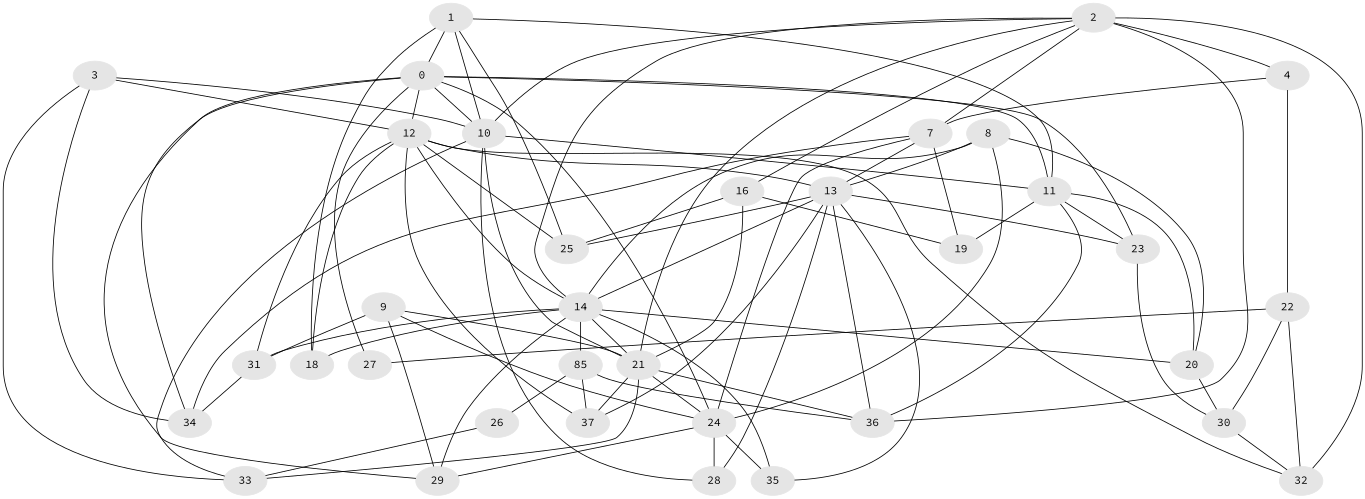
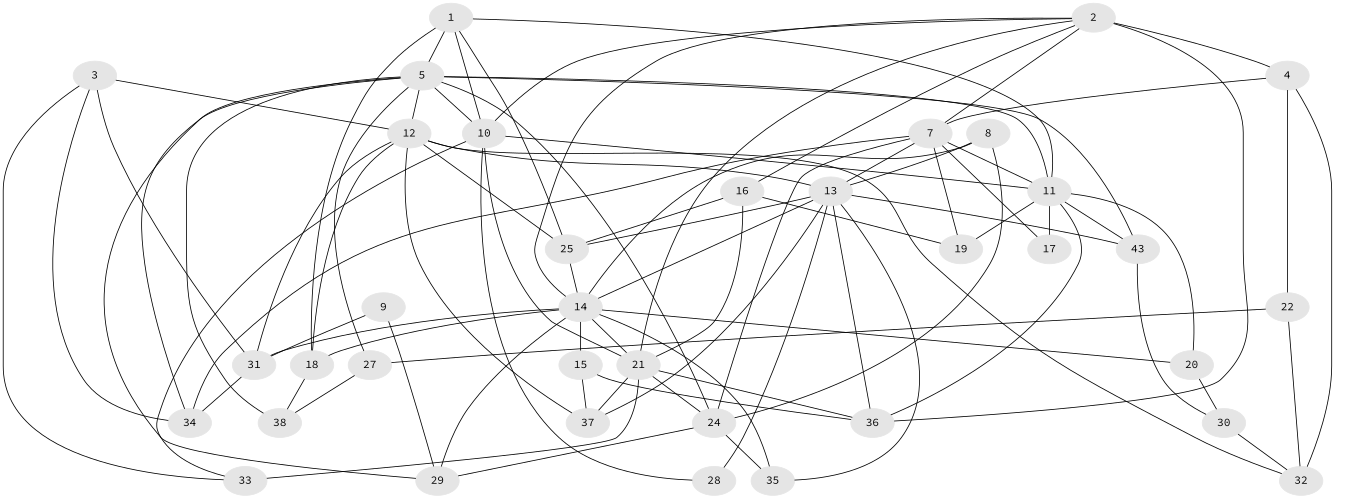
node "0": label "0" -> "5"
edge "3" -- "10": now "3" -- "31"
edge "2" -- "32": now "4" -- "32"
edge "7" -- "11": added
edge "8" -- "20": removed
edge "12" -- "14": now "25" -- "14"
node "17": added
node "23": label "23" -> "43"
edge "9" -- "21": removed
node "85": label "85" -> "15"
edge "22" -- "30": removed
edge "9" -- "24": removed
node "38": added
node "26": removed
edge "24" -- "28": removed
